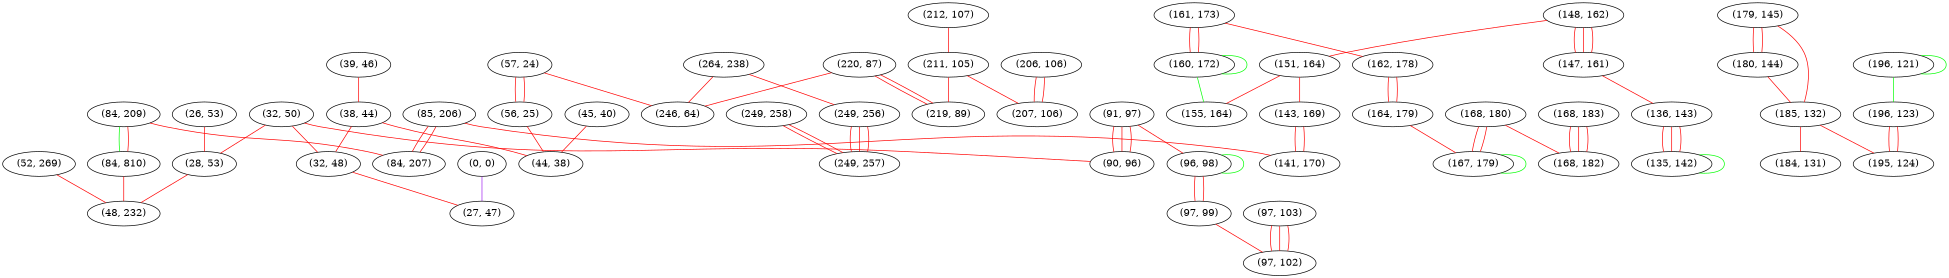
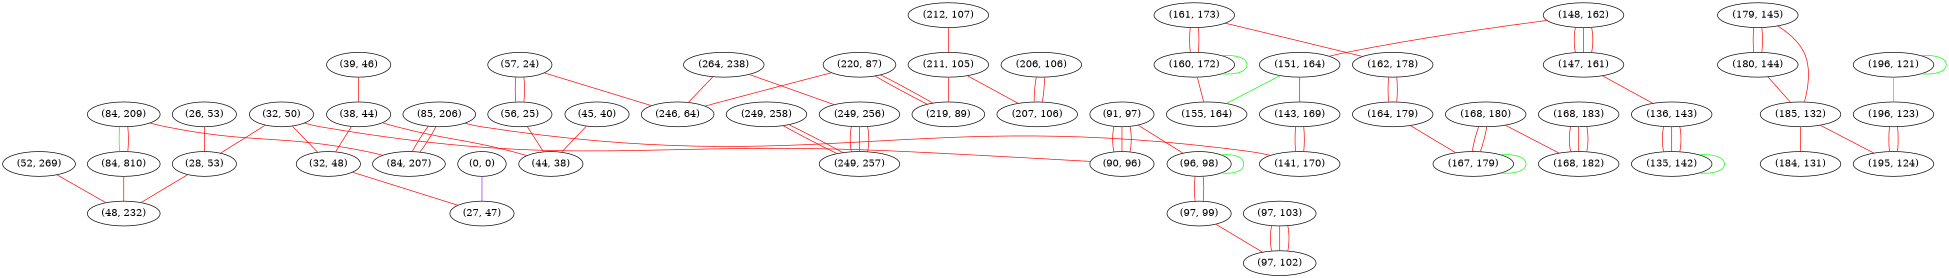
edge "(160, 172)" -- "(155, 164)": color green -> red
edge "(151, 164)" -- "(155, 164)": color red -> green
